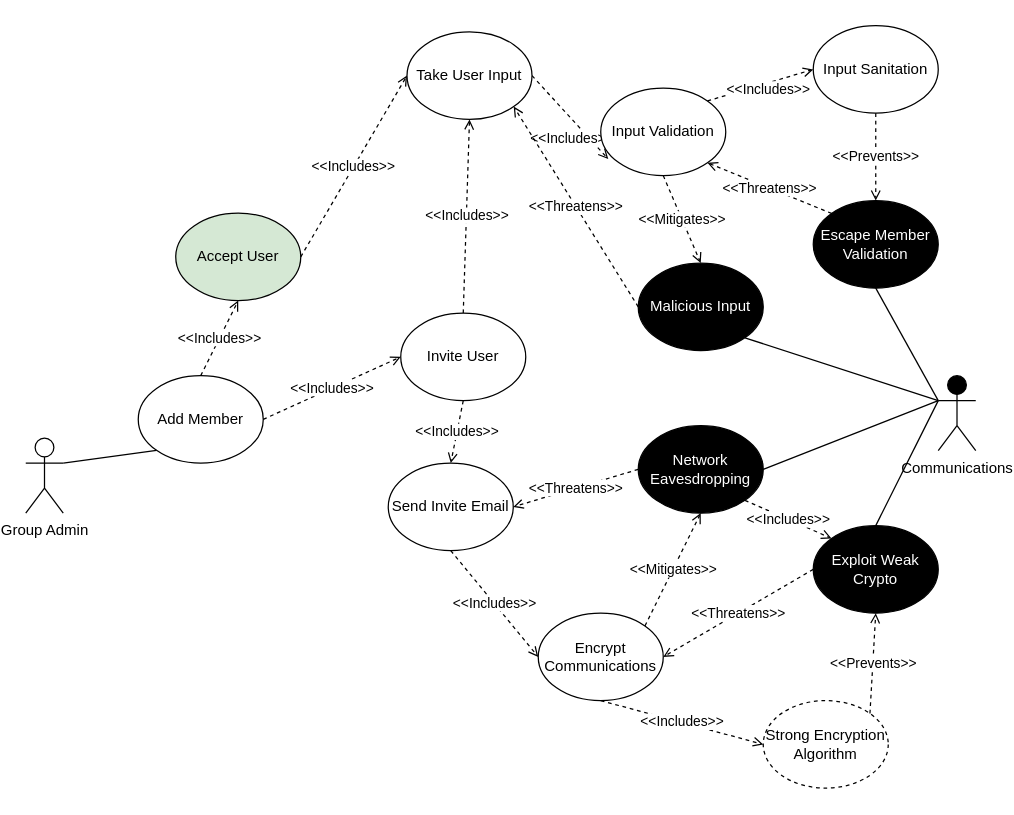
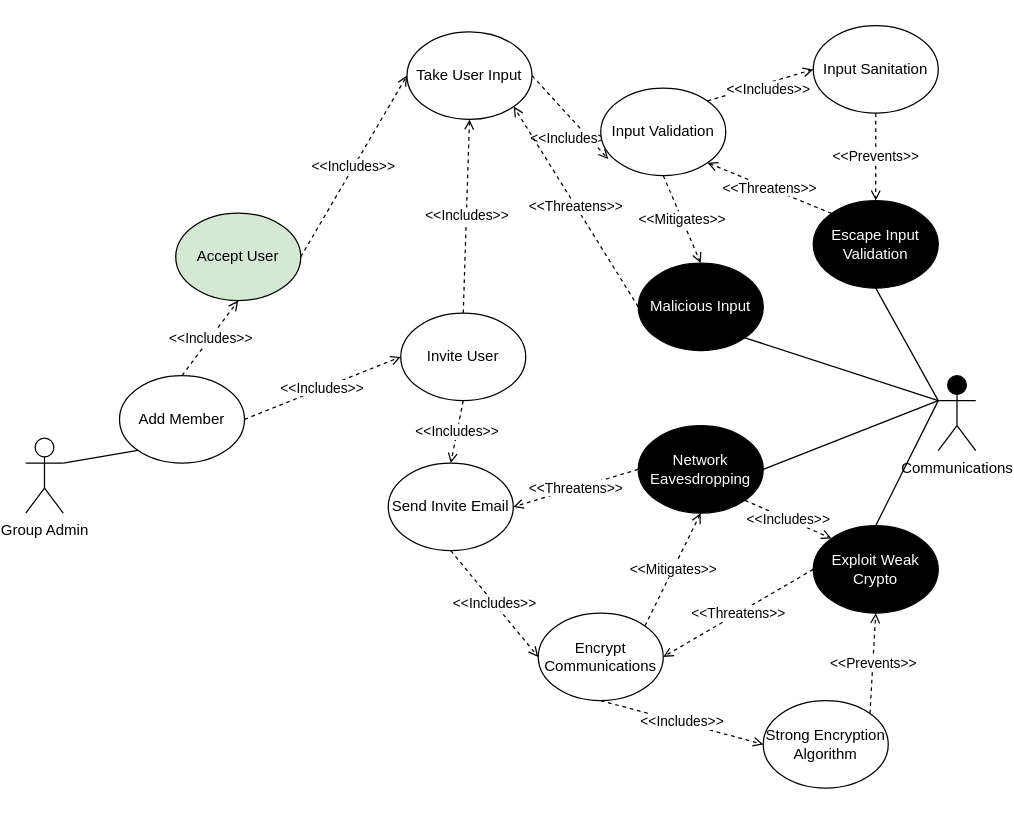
node "Escape Member Validation": label "Escape Member Validation" -> "Escape Input Validation"
node "Add Member": moved (201, 419) -> (182, 419)
node "Strong Encryption Algorithm": style dashed -> solid
